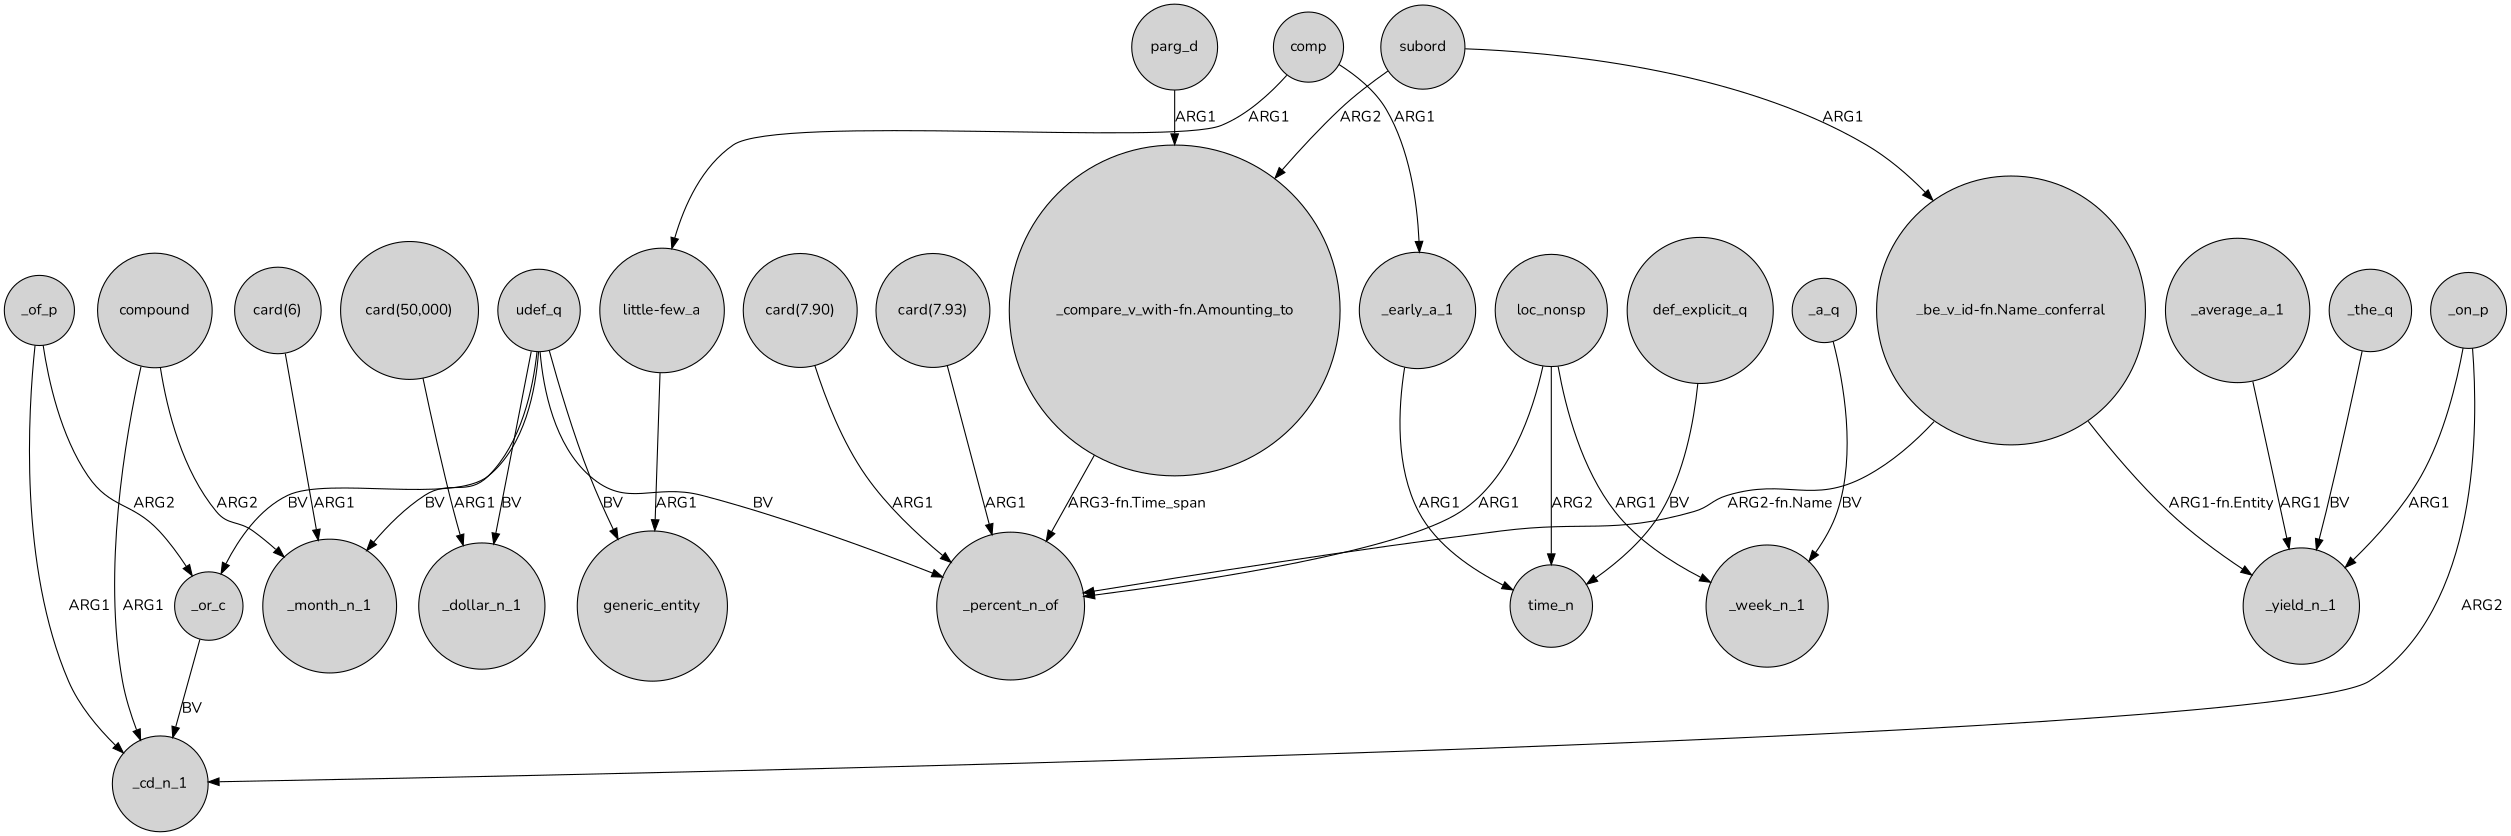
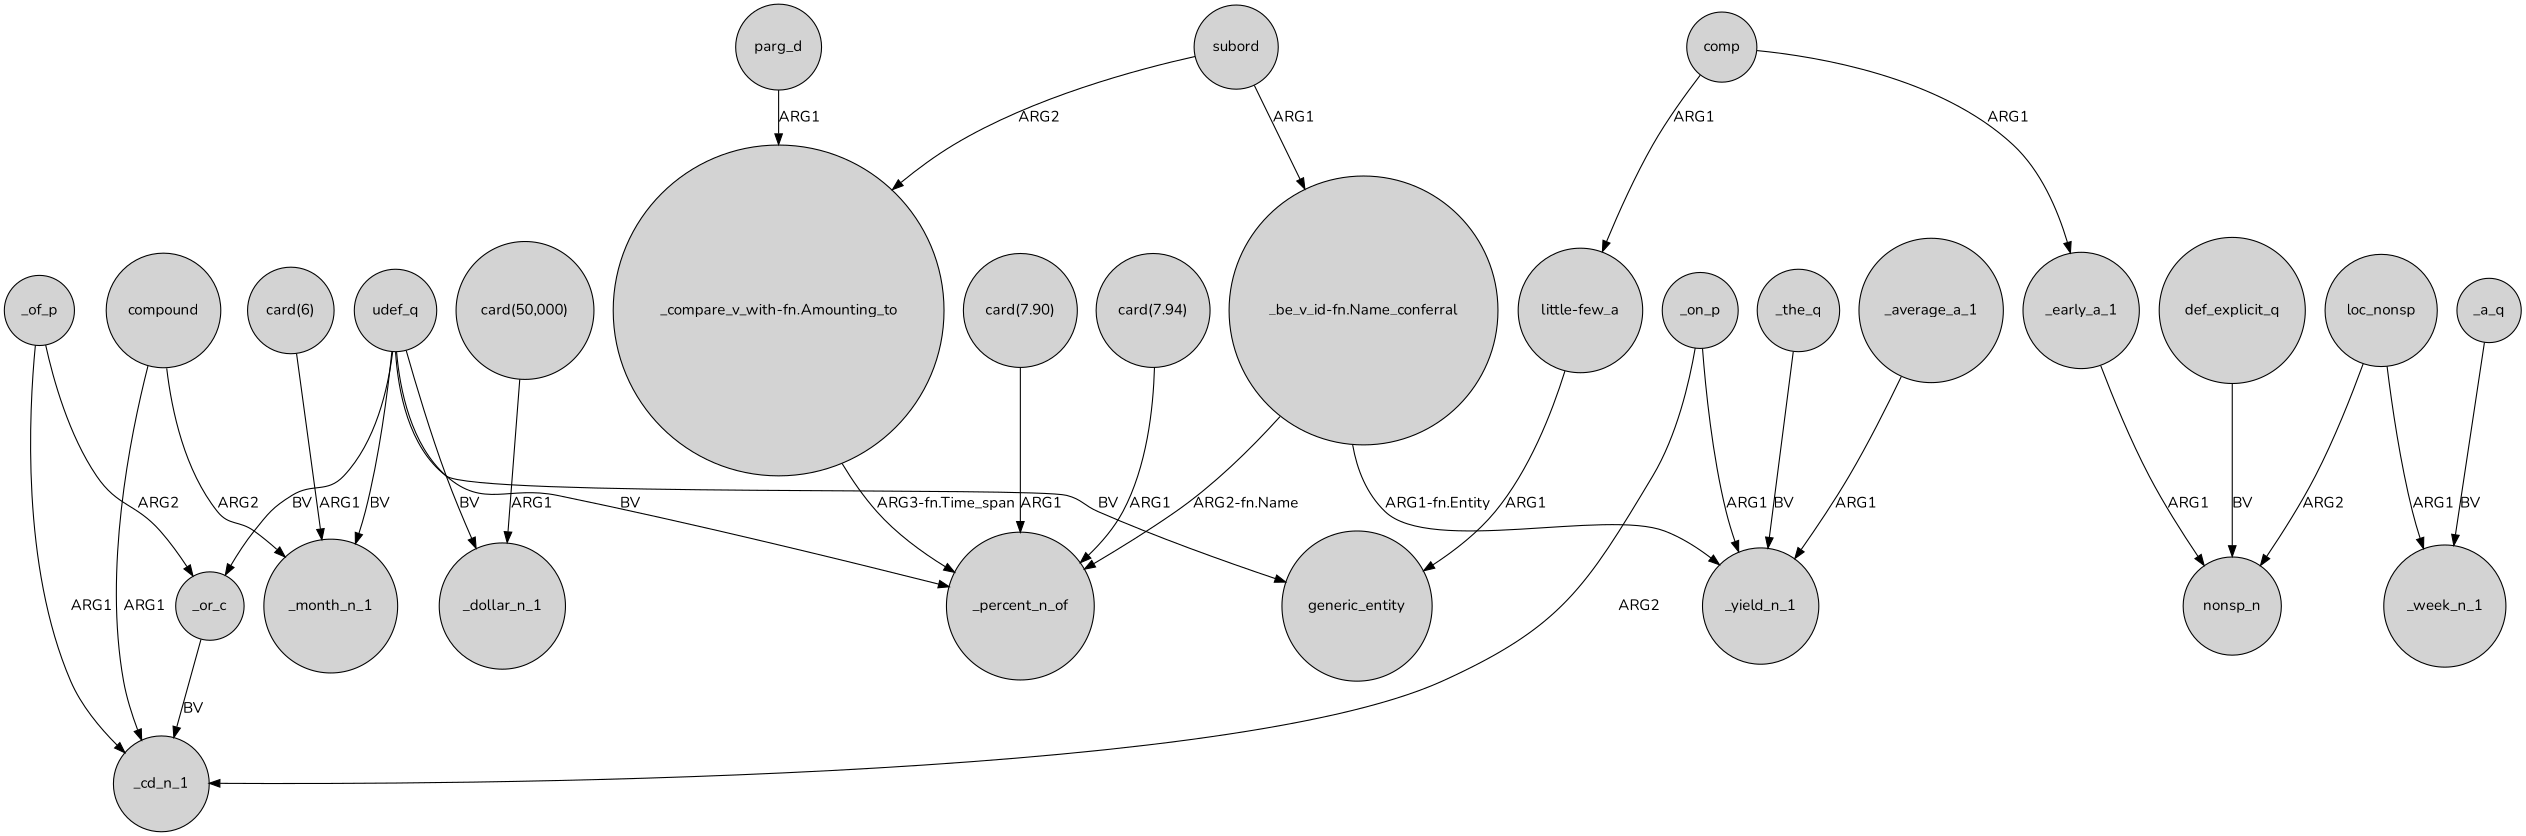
node "card(7.93)": label "card(7.93)" -> "card(7.94)"
edge "loc_nonsp" -> "_percent_n_of": removed, label "ARG1"
node "time_n": label "time_n" -> "nonsp_n"
